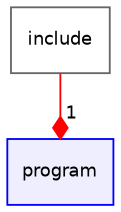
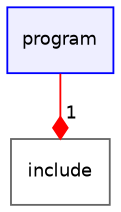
edge "include" -> "program": reversed
